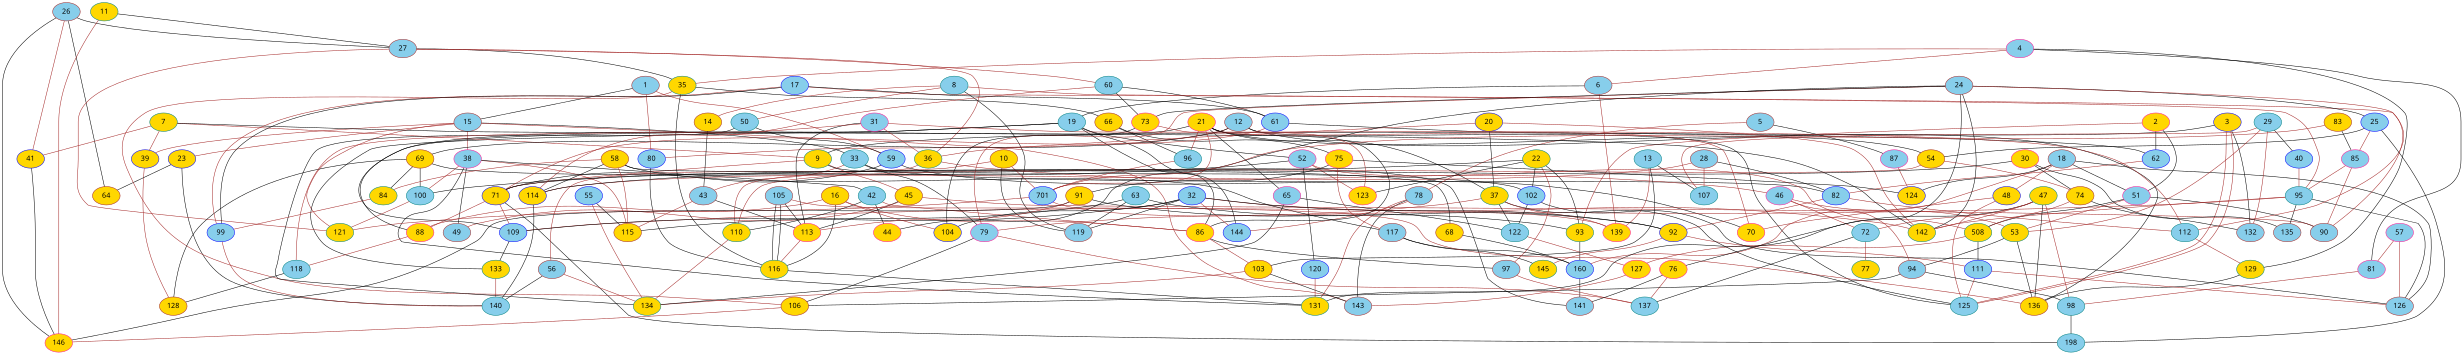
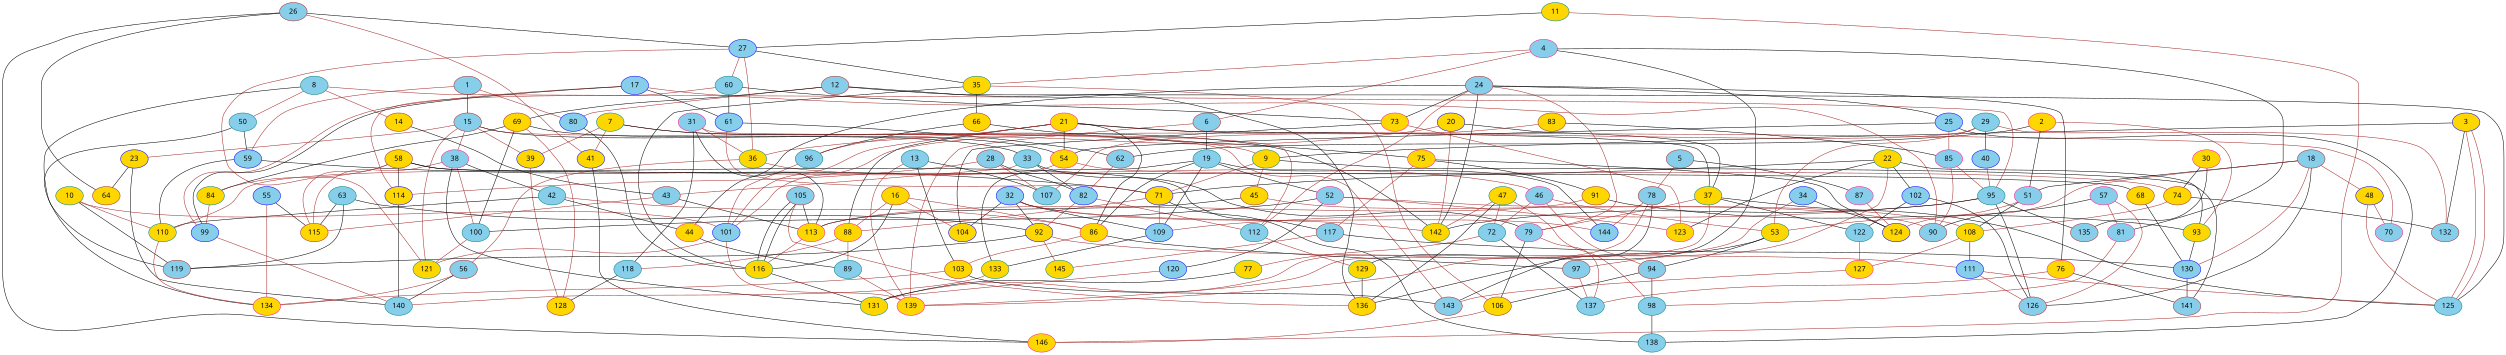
node "27": color brown -> blue
edge "31" -- "118": color brown -> black
node "10": color brown -> teal
node "54": color brown -> deeppink
node "62": color blue -> brown
edge "30" -- "114": removed
edge "69" -- "102": now "69" -- "54"
edge "18" -- "124": color black -> brown
edge "59" -- "70": now "59" -- "110"
edge "69" -- "128": color black -> brown
node "701": label "701" -> "101"
node "65": removed
node "34": added
edge "51" -- "90": now "57" -- "90"
edge "95" -- "142": color brown -> black
edge "32" -- "119": now "92" -- "119"
edge "91" -- "146": removed
node "49": removed
node "70": fillcolor gold -> skyblue
node "508": label "508" -> "108"
edge "47" -- "131": now "77" -- "131"
edge "117" -- "145": color black -> brown
node "89": added
node "160": label "160" -> "130"
node "134": color teal -> deeppink
node "198": label "198" -> "138"
